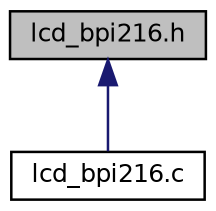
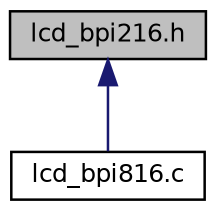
node "lcd_bpi216.c": label "lcd_bpi216.c" -> "lcd_bpi816.c"
